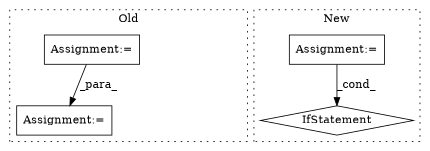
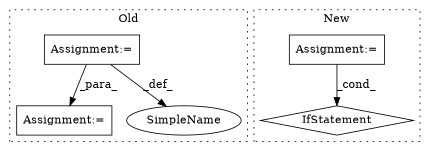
node "SimpleName": added
